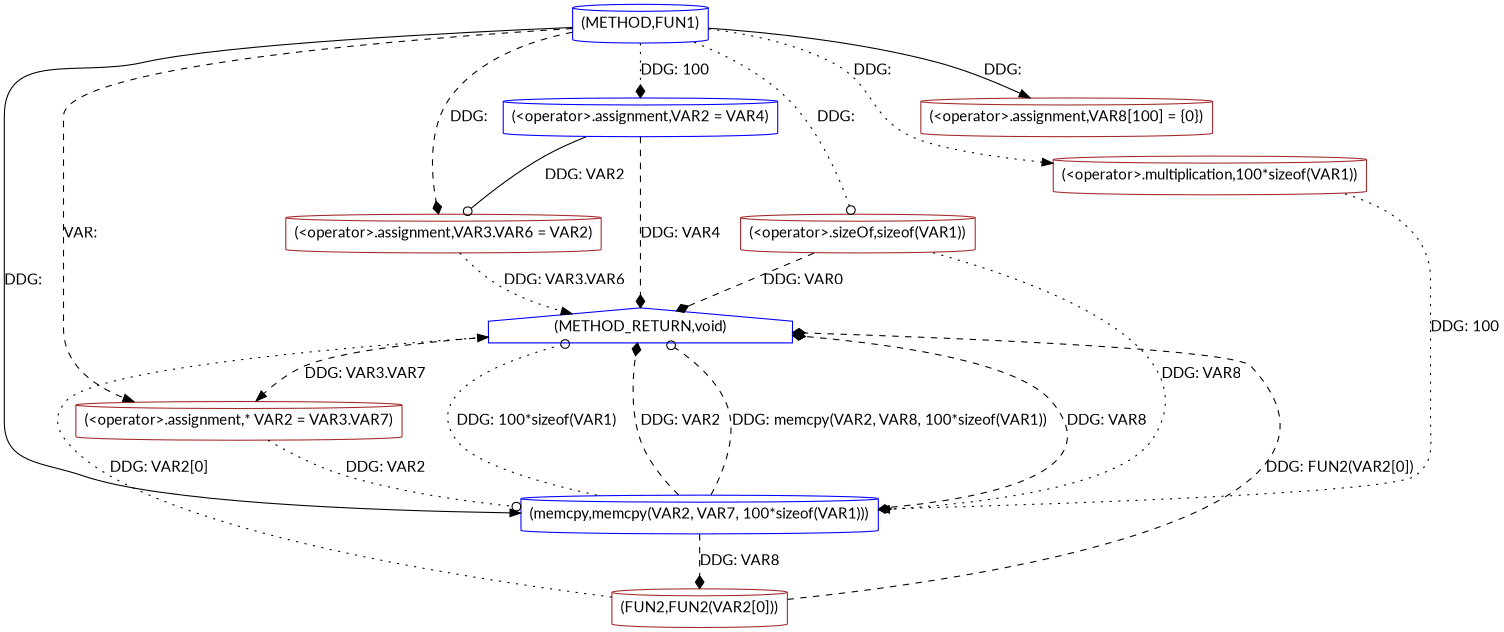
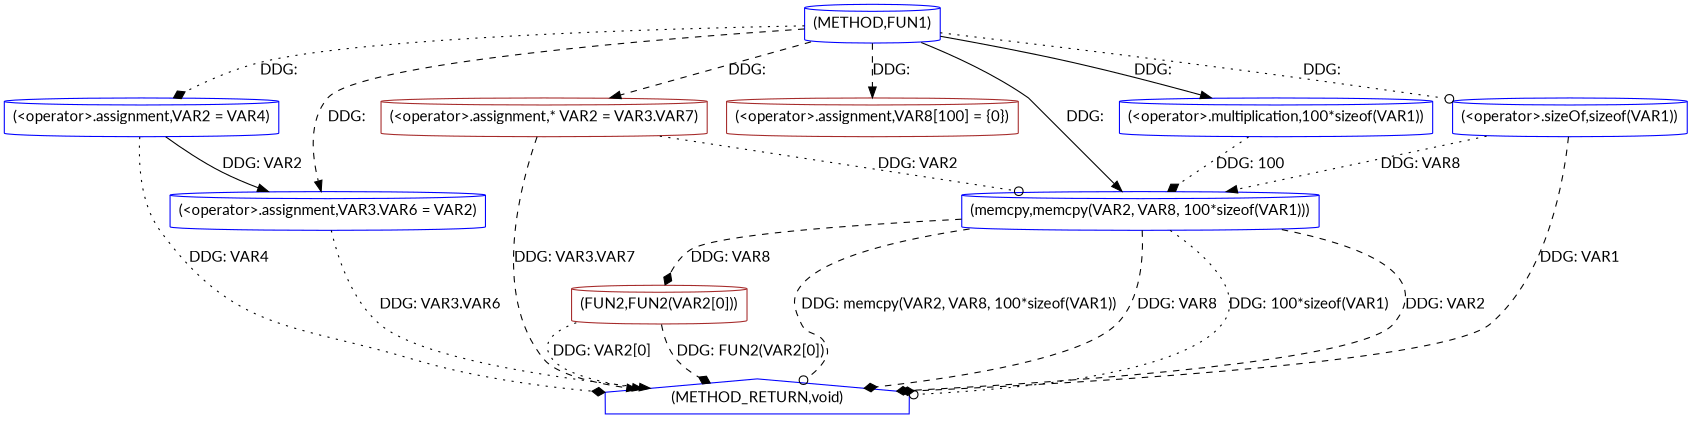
edge "(METHOD,FUN1)" -> "(<operator>.assignment,VAR8[100] = {0})": style solid -> dashed
edge "(METHOD,FUN1)" -> "(<operator>.assignment,VAR2 = VAR4)": label "DDG: 100" -> "DDG: "
edge "(METHOD,FUN1)" -> "(<operator>.assignment,VAR3.VAR6 = VAR2)": arrowhead diamond -> normal
edge "(METHOD,FUN1)" -> "(<operator>.multiplication,100*sizeof(VAR1))": style dotted -> solid
edge "(<operator>.assignment,VAR2 = VAR4)" -> "(<operator>.assignment,VAR3.VAR6 = VAR2)": arrowhead odot -> normal
node "(<operator>.multiplication,100*sizeof(VAR1))": color brown -> blue
edge "(<operator>.assignment,VAR2 = VAR4)" -> "(METHOD_RETURN,void)": style dashed -> dotted
edge "(METHOD,FUN1)" -> "(<operator>.assignment,* VAR2 = VAR3.VAR7)": label "VAR: " -> "DDG: "
node "(<operator>.assignment,VAR3.VAR6 = VAR2)": color brown -> blue
node "(<operator>.sizeOf,sizeof(VAR1))": color brown -> blue
edge "(<operator>.sizeOf,sizeof(VAR1))" -> "(METHOD_RETURN,void)": label "DDG: VAR0" -> "DDG: VAR1"
edge "(METHOD_RETURN,void)" -> "(<operator>.assignment,* VAR2 = VAR3.VAR7)": reversed
node "(memcpy,memcpy(VAR2, VAR7, 100*sizeof(VAR1)))": label "(memcpy,memcpy(VAR2, VAR7, 100*sizeof(VAR1)))" -> "(memcpy,memcpy(VAR2, VAR8, 100*sizeof(VAR1)))"
